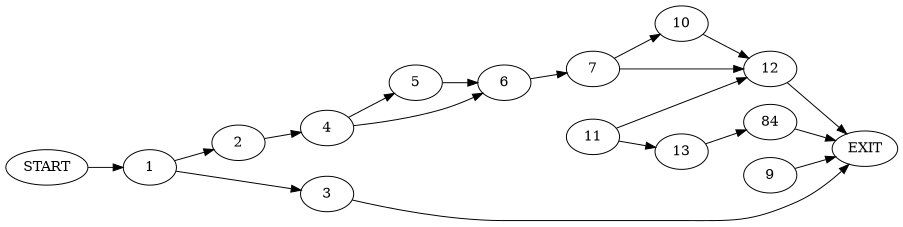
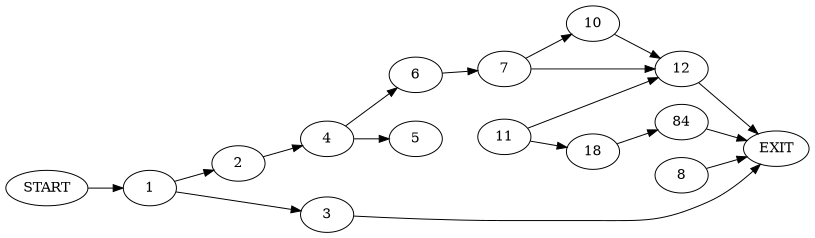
edge "5" -> "6": removed
node "13": label "13" -> "18"
node "9": label "9" -> "8"
